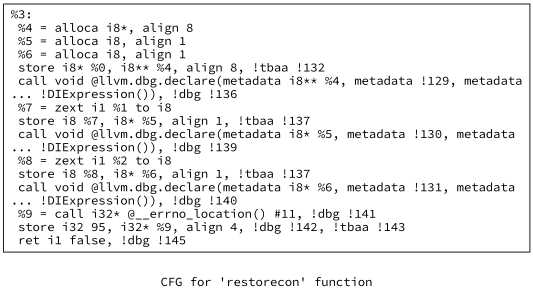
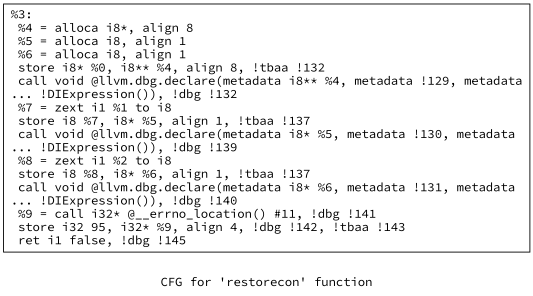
node "%3:": text "... !DIExpression()), !dbg !136" -> "... !DIExpression()), !dbg !132"
